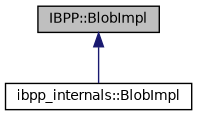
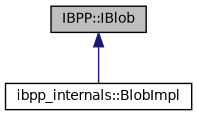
node "IBPP::BlobImpl": label "IBPP::BlobImpl" -> "IBPP::IBlob"
